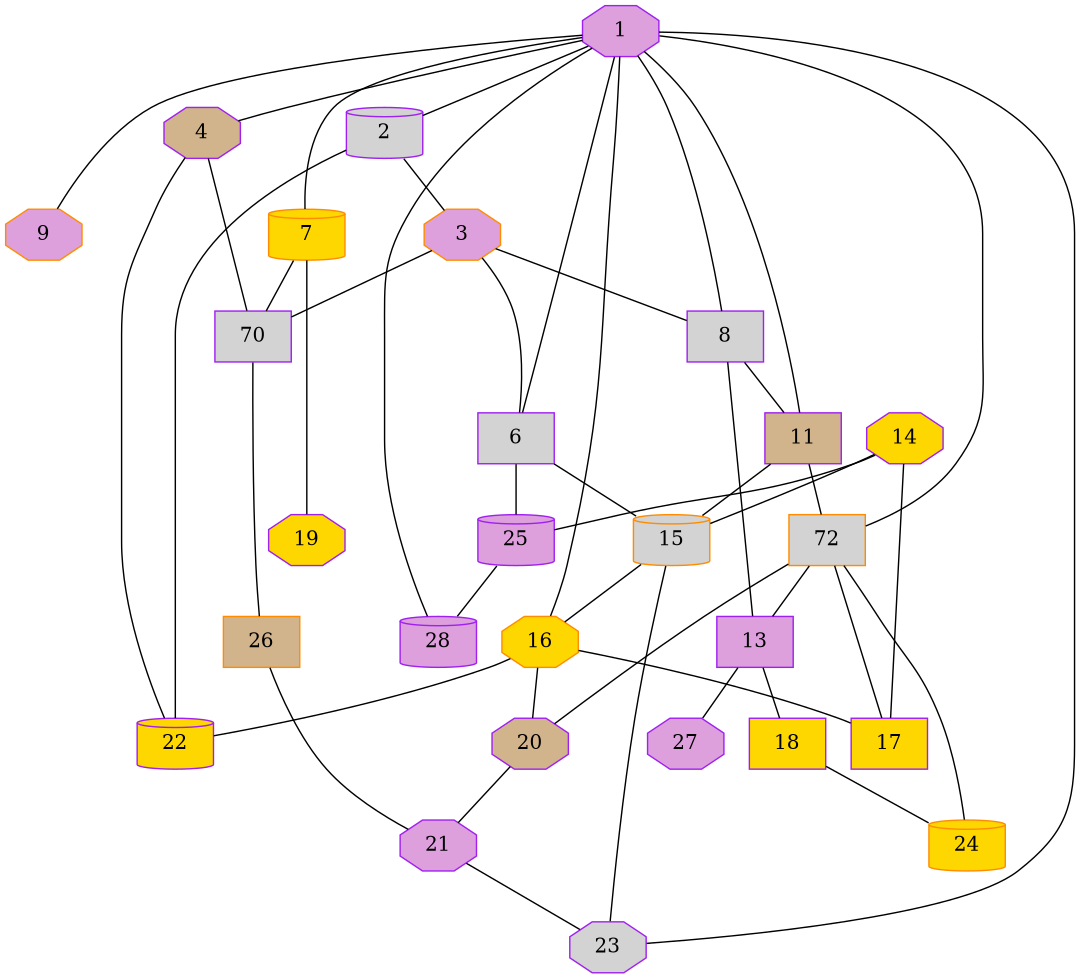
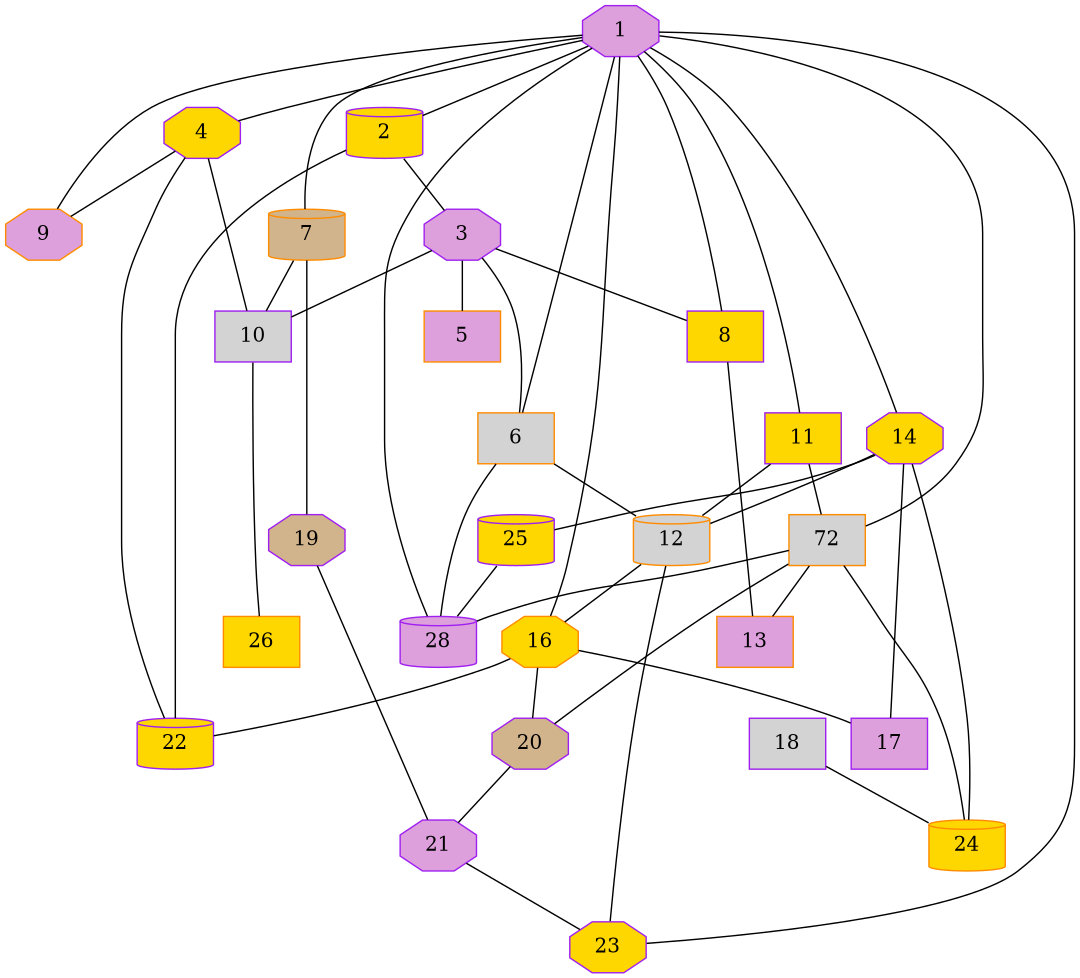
node "4": fillcolor tan -> gold
node "2": fillcolor lightgrey -> gold
edge "4" -- "9": added
edge "1" -- "14": added
node "7": fillcolor gold -> tan
node "3": color darkorange -> purple
node "70": label "70" -> "10"
node "5": added
node "8": fillcolor lightgrey -> gold
edge "8" -- "11": removed
node "6": color purple -> darkorange
node "11": fillcolor tan -> gold
edge "6" -- "25": now "6" -- "28"
node "19": fillcolor gold -> tan
node "25": fillcolor plum -> gold
node "15": label "15" -> "12"
edge "14" -- "24": added
node "26": fillcolor tan -> gold
node "13": color purple -> darkorange
edge "72" -- "17": now "72" -- "28"
edge "13" -- "18": removed
node "27": removed
node "18": fillcolor gold -> lightgrey
node "17": fillcolor gold -> plum
edge "26" -- "21": now "19" -- "21"
node "23": fillcolor lightgrey -> gold
